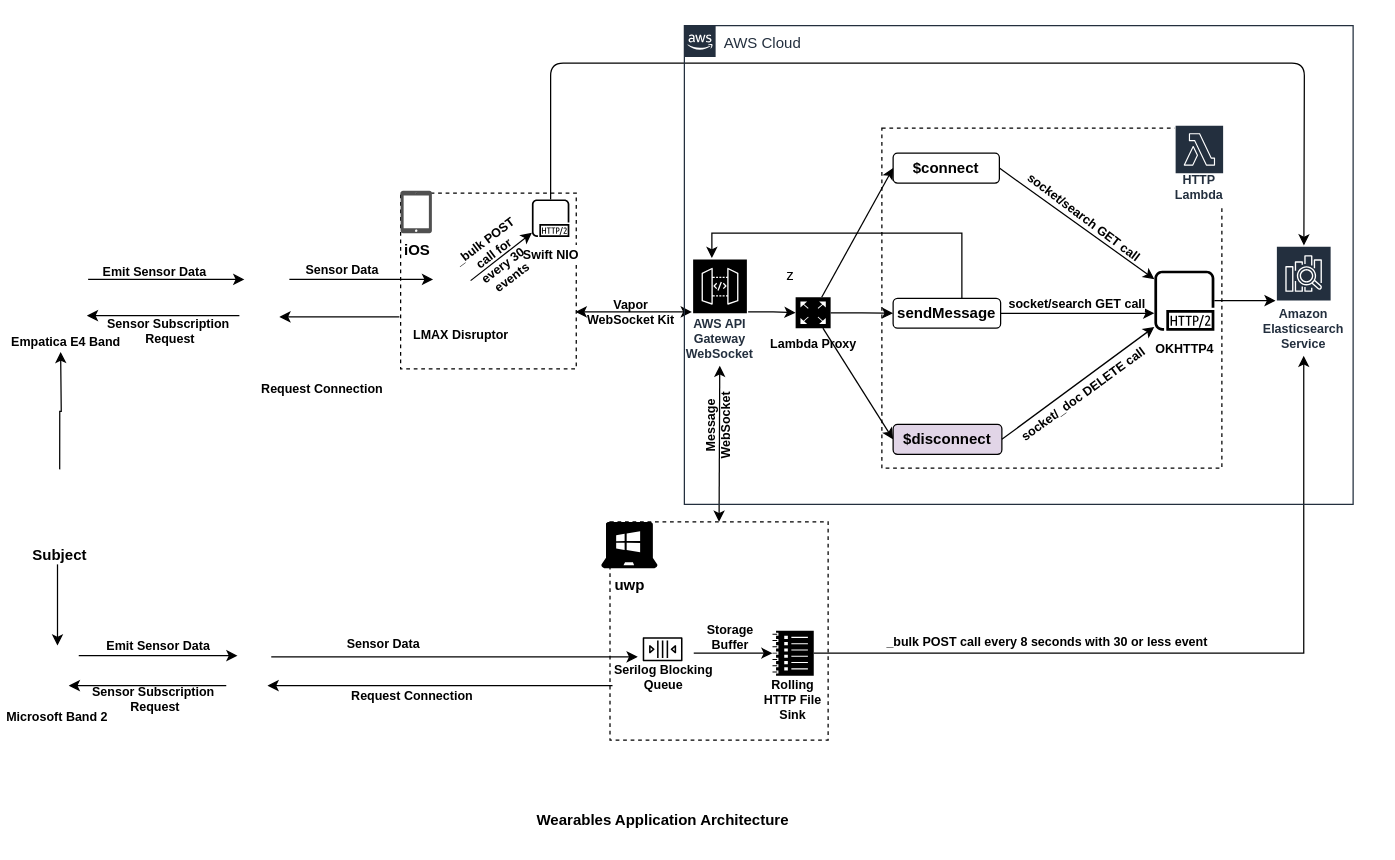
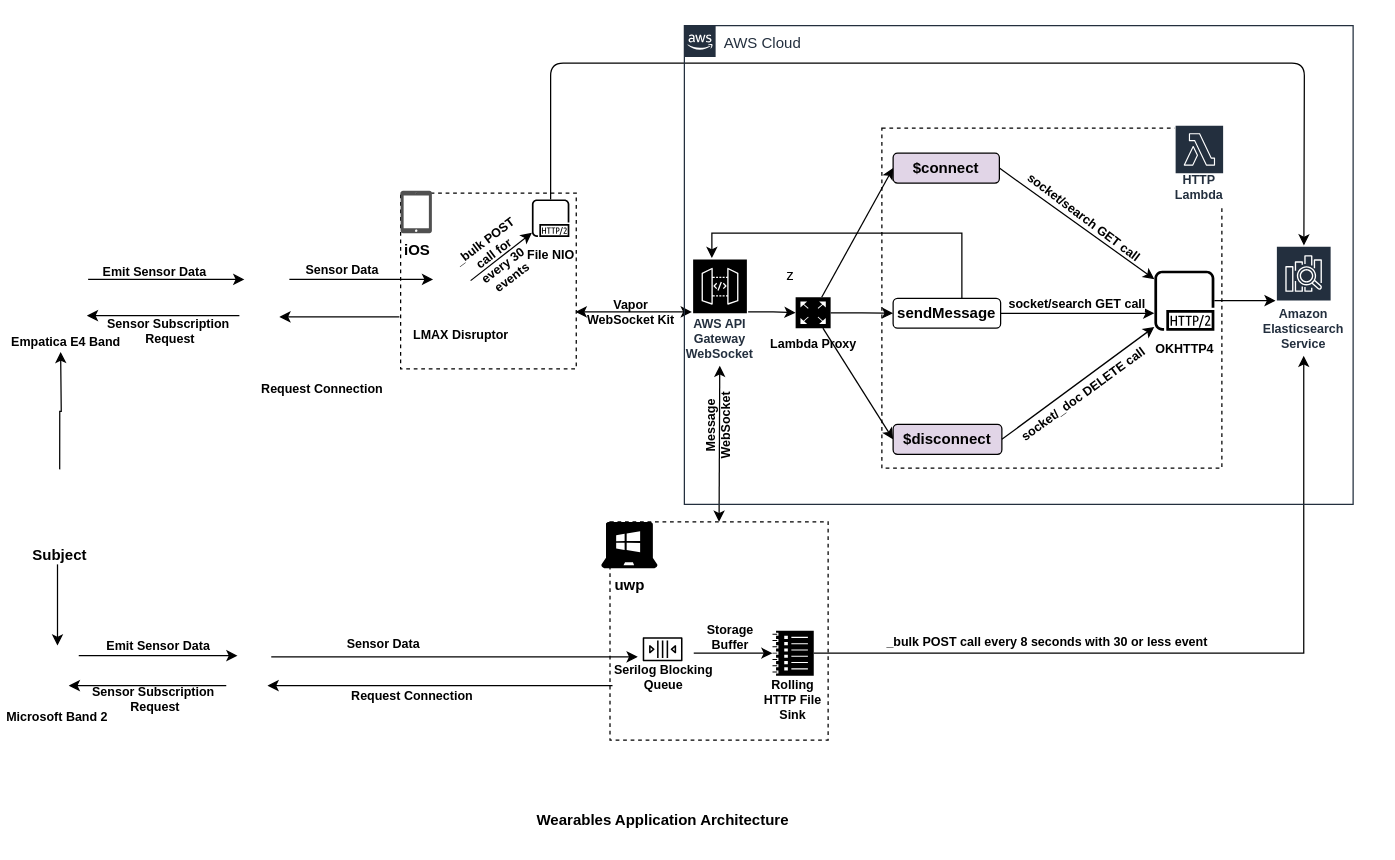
node "$connect": fillcolor #ffffff -> #e1d5e7
node "Swift NIO": label "Swift NIO" -> "File NIO"
